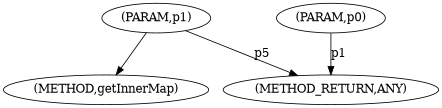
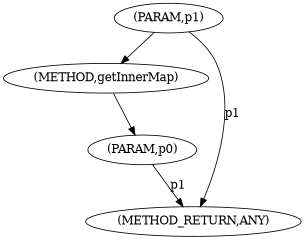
edge "(PARAM,p1)" -> "(METHOD_RETURN,ANY)": label "p5" -> "p1"
edge "(METHOD,getInnerMap)" -> "(PARAM,p0)": added
